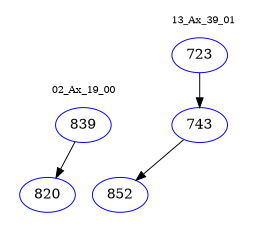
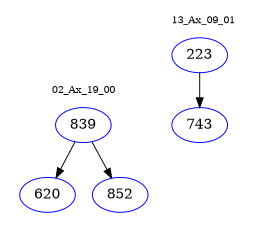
cluster "13_Ax_39_01": label "13_Ax_39_01" -> "13_Ax_09_01"
node "723": label "723" -> "223"
edge "743" -> "852": now "839" -> "852"
node "820": label "820" -> "620"
